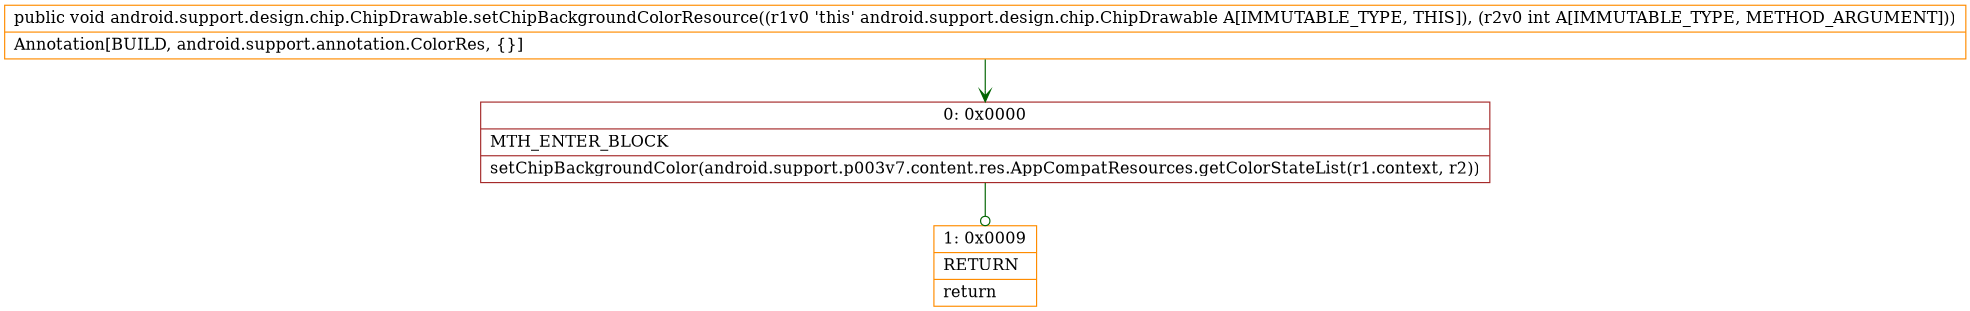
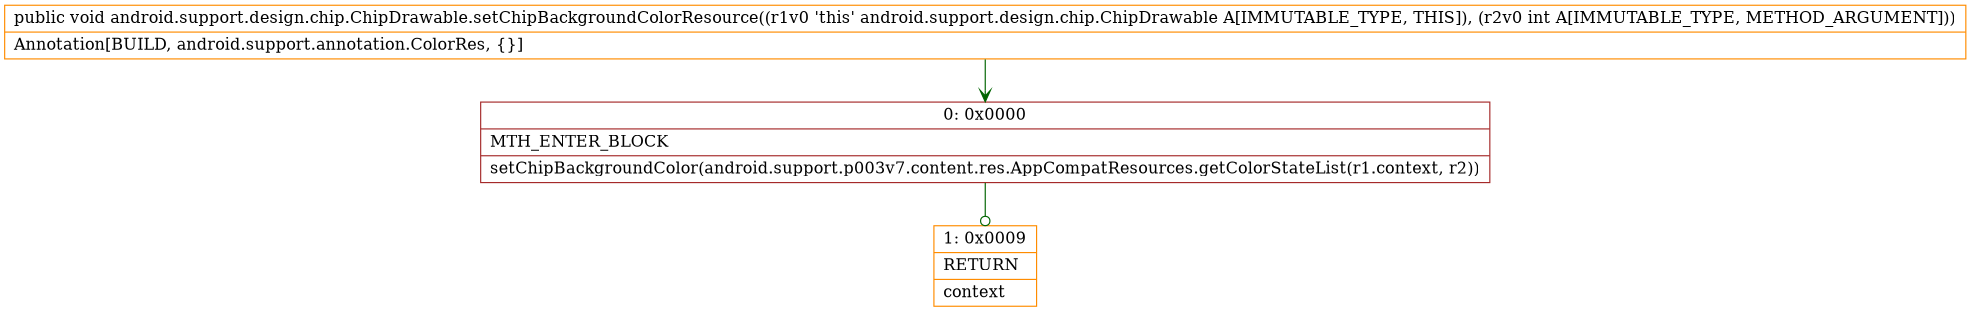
node "1: 0x0009": text "return" -> "context"
